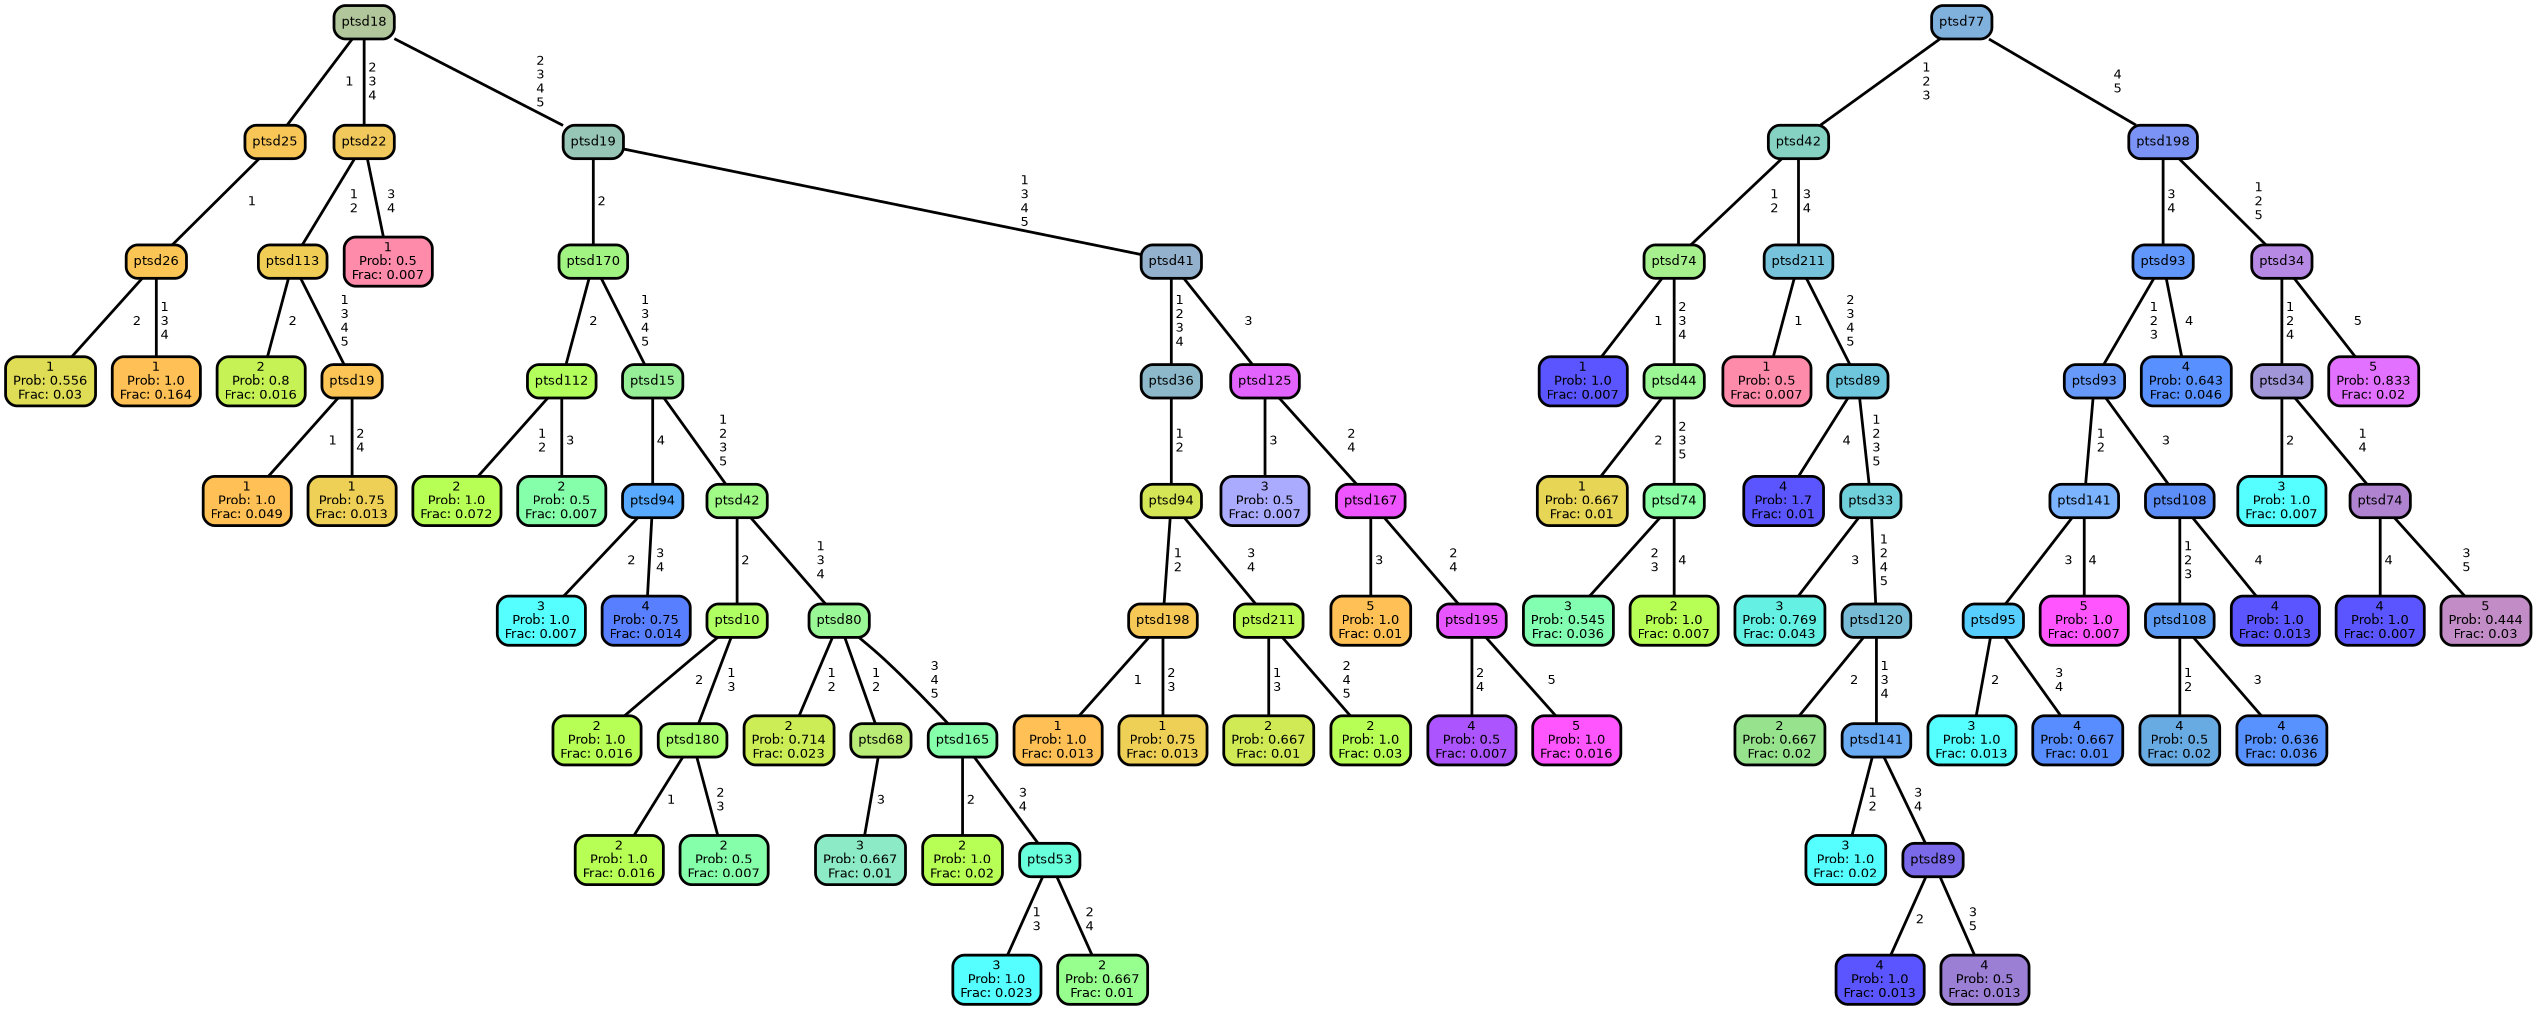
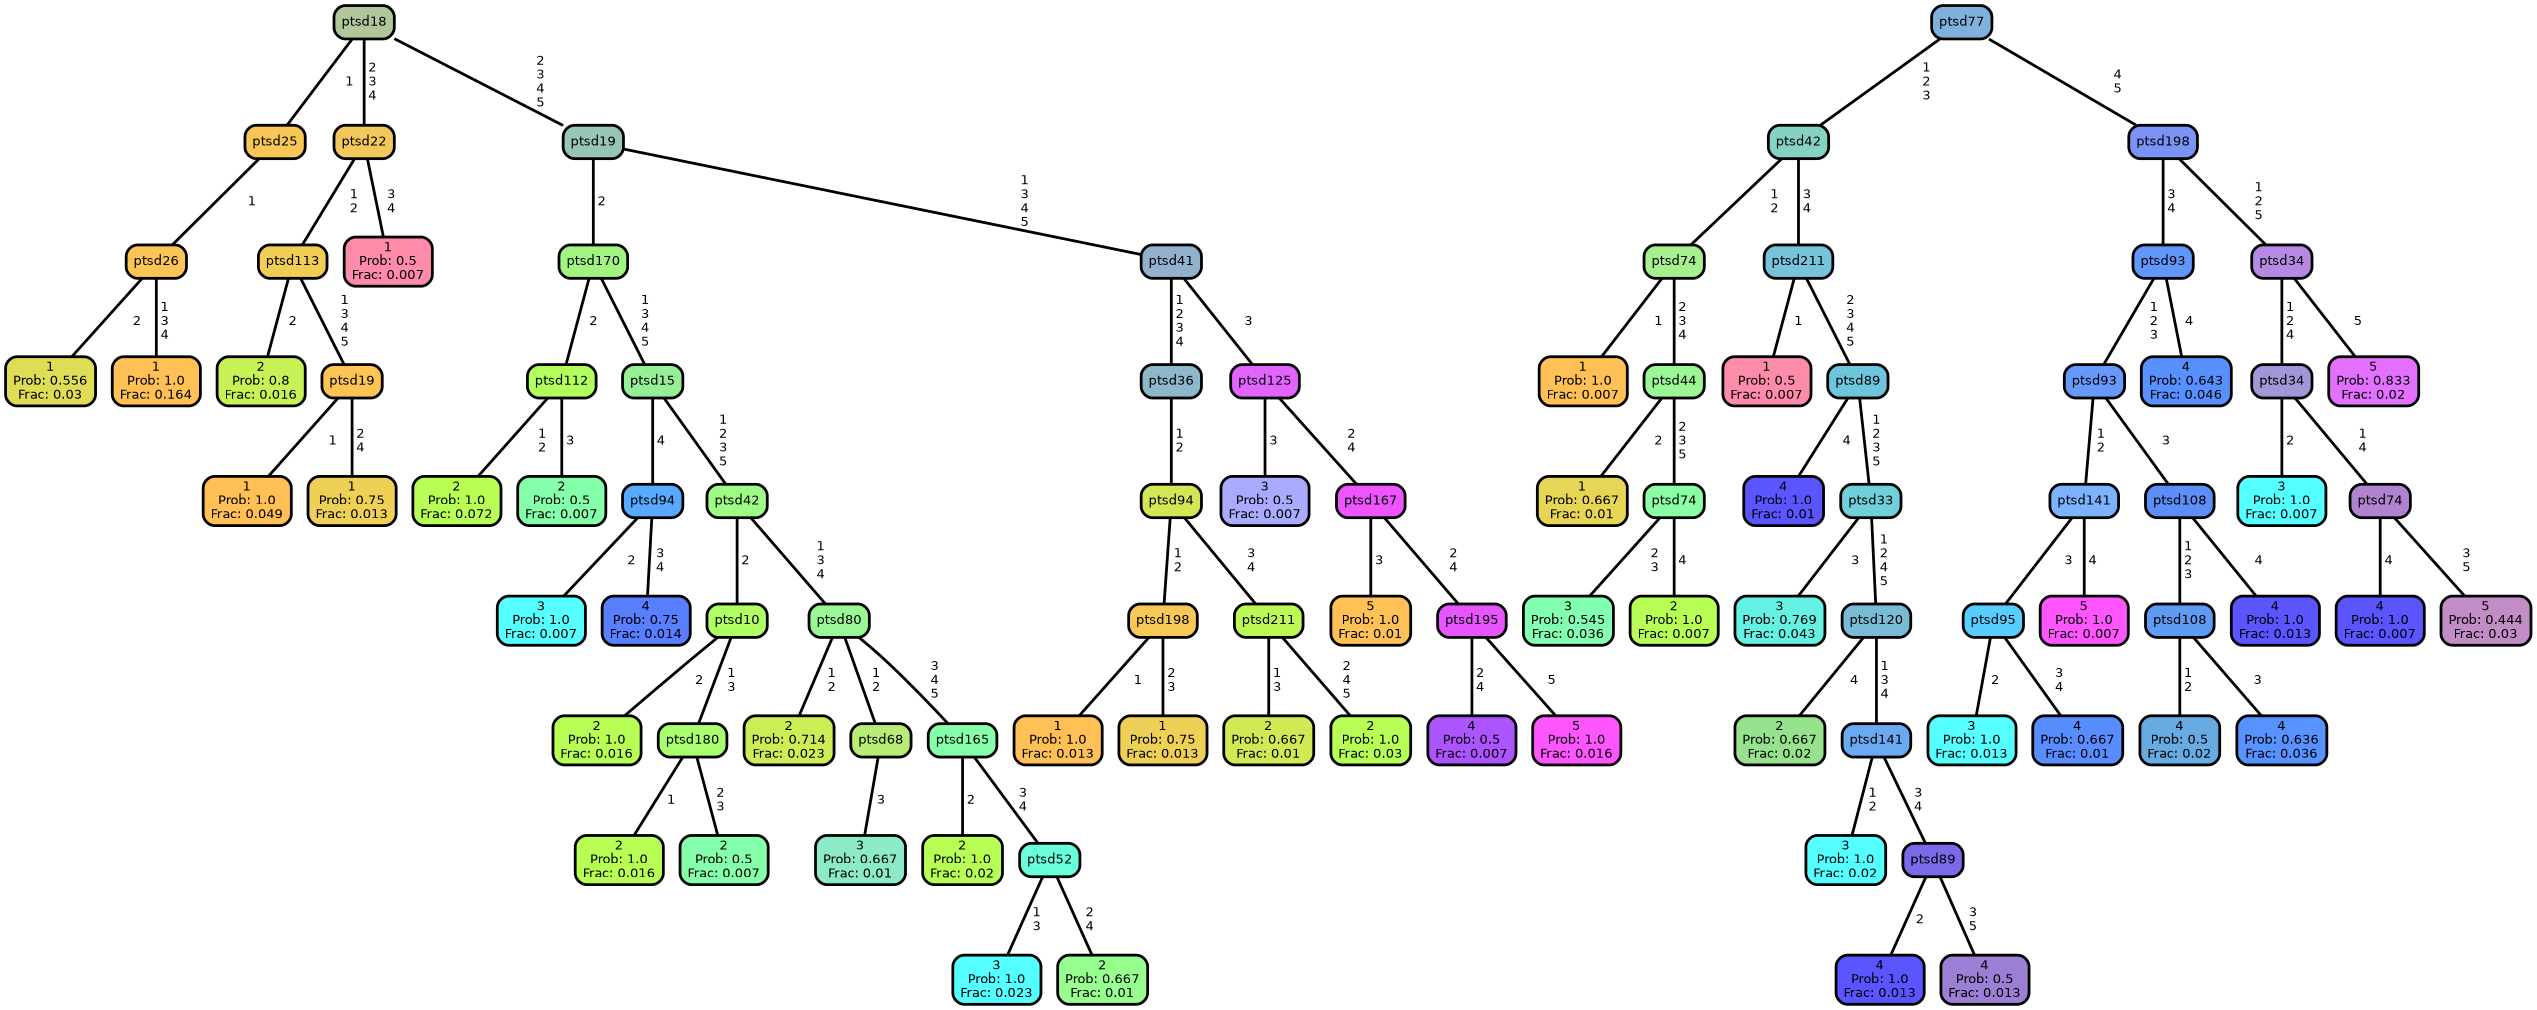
node "1 Prob: 1.0 Frac: 0.007": fillcolor #5a55ff -> #ffc155
node "4 Prob: 1.7 Frac: 0.01": label "4 Prob: 1.7 Frac: 0.01" -> "4 Prob: 1.0 Frac: 0.01"
edge "ptsd120" -- "2 Prob: 0.667 Frac: 0.02": label " 2" -> " 4"
node "ptsd53": label "ptsd53" -> "ptsd52"
